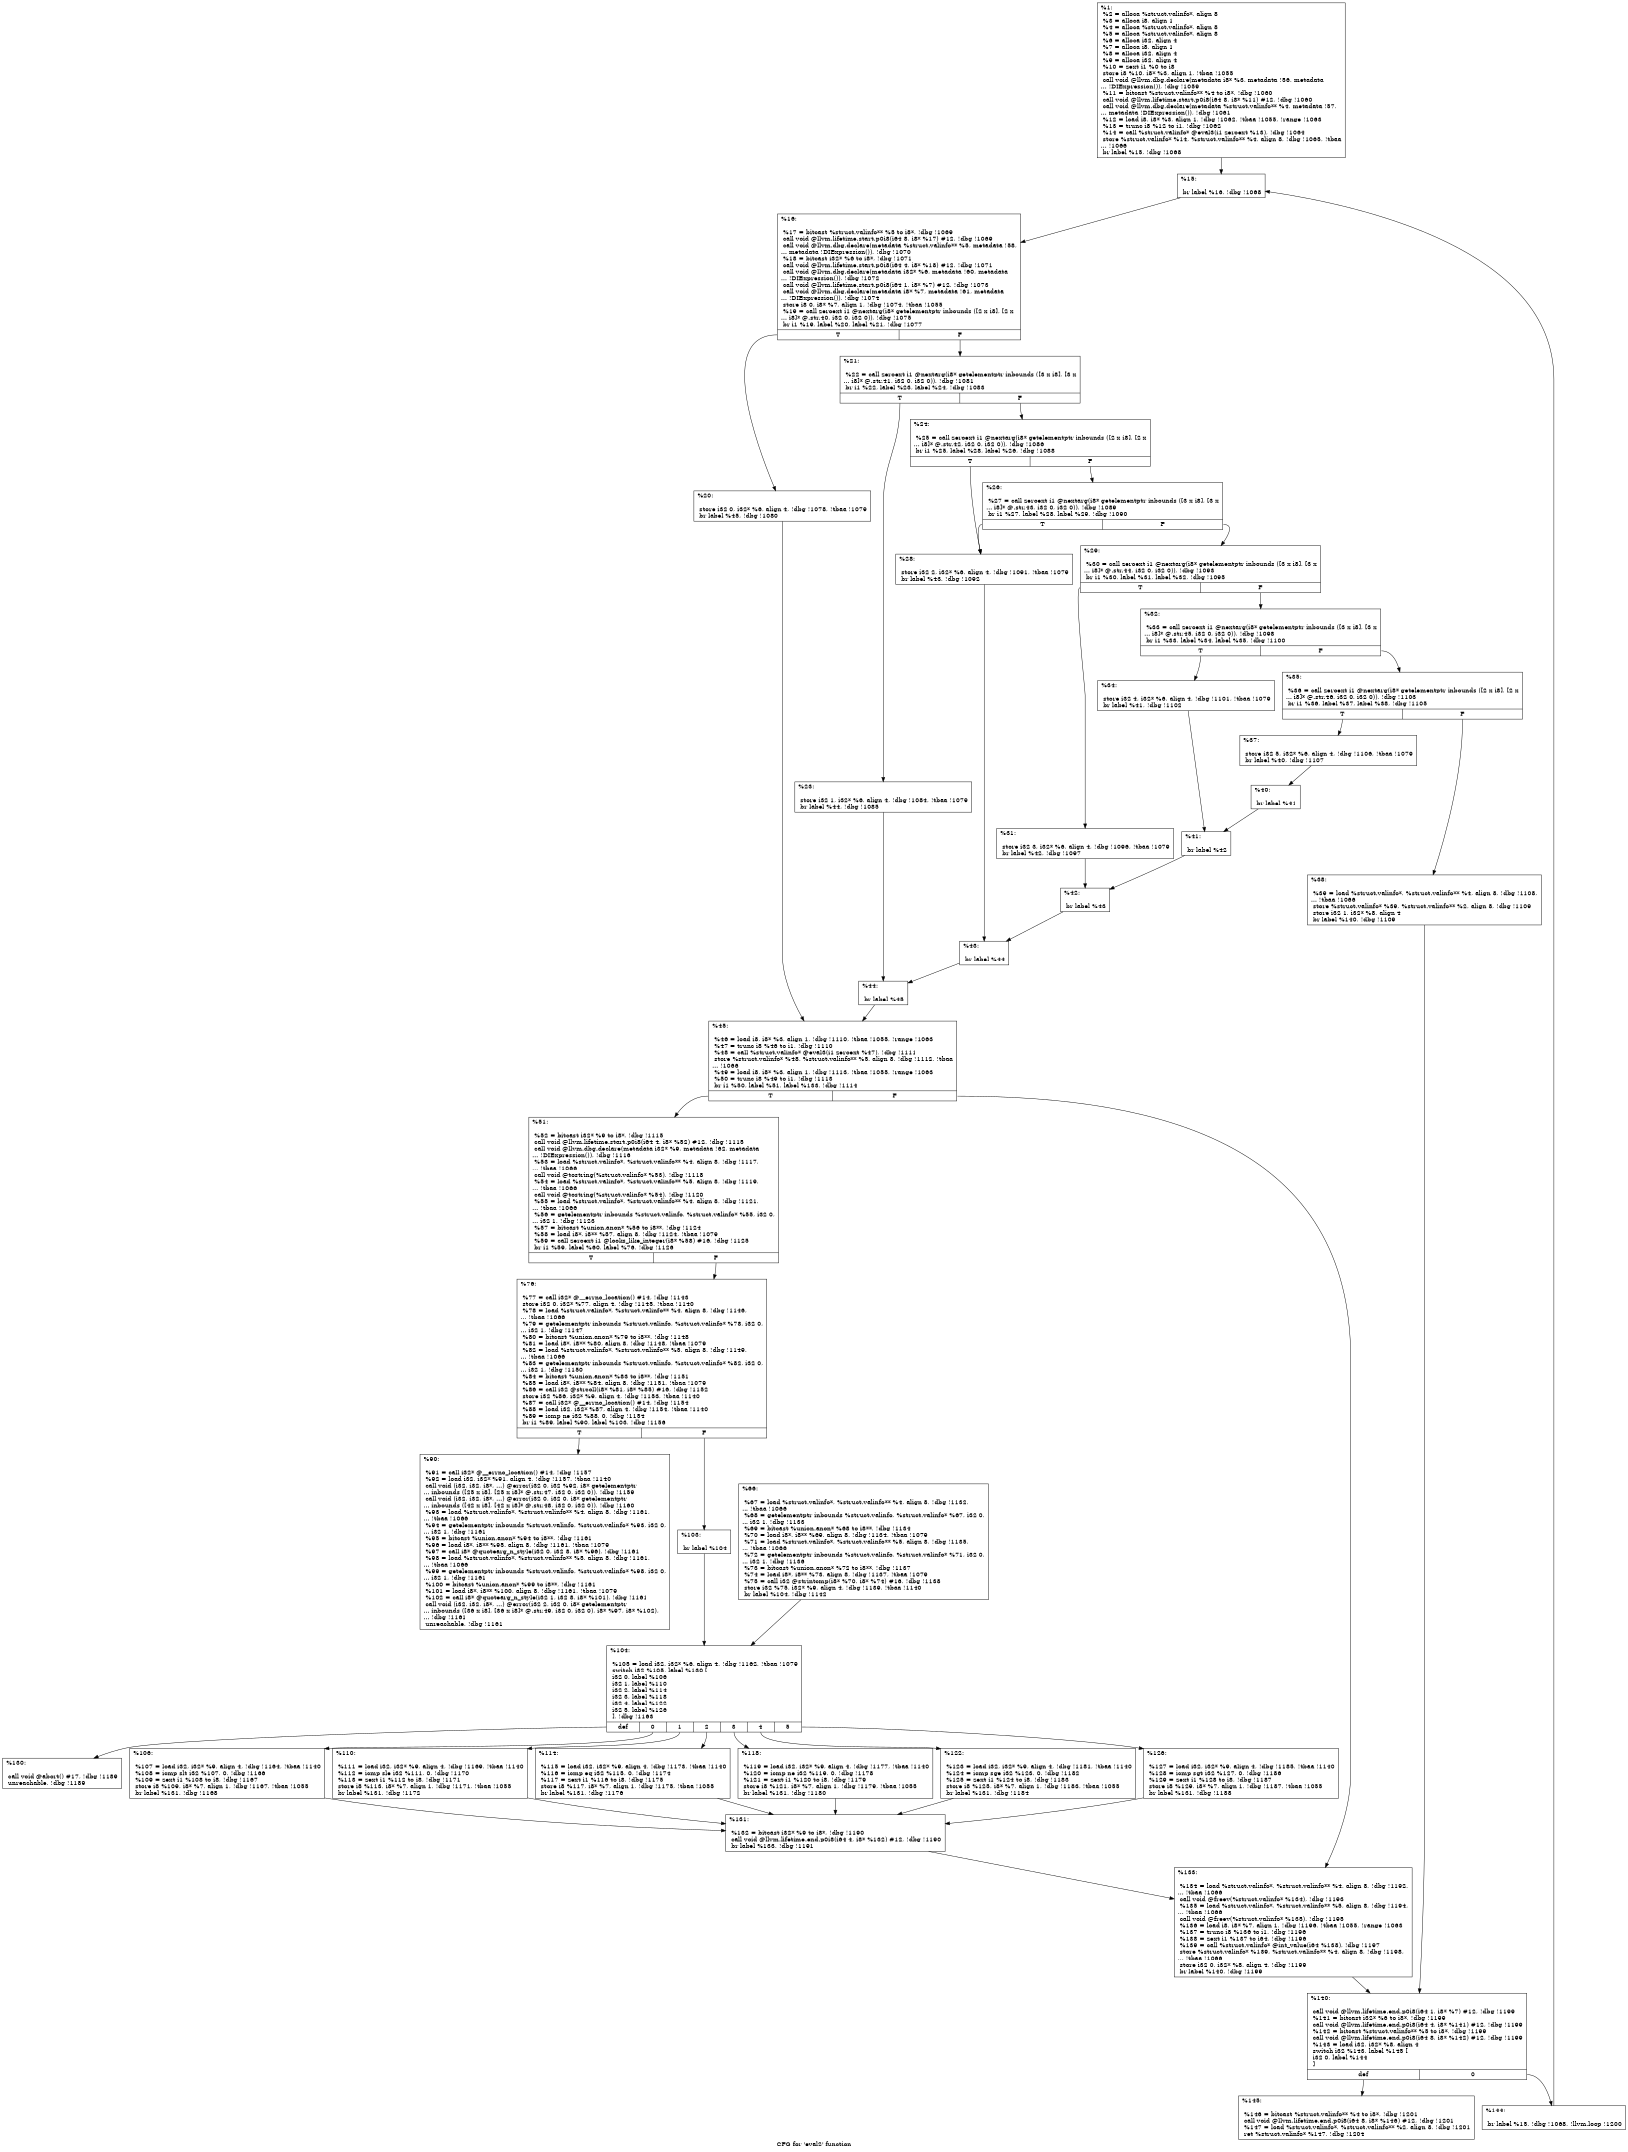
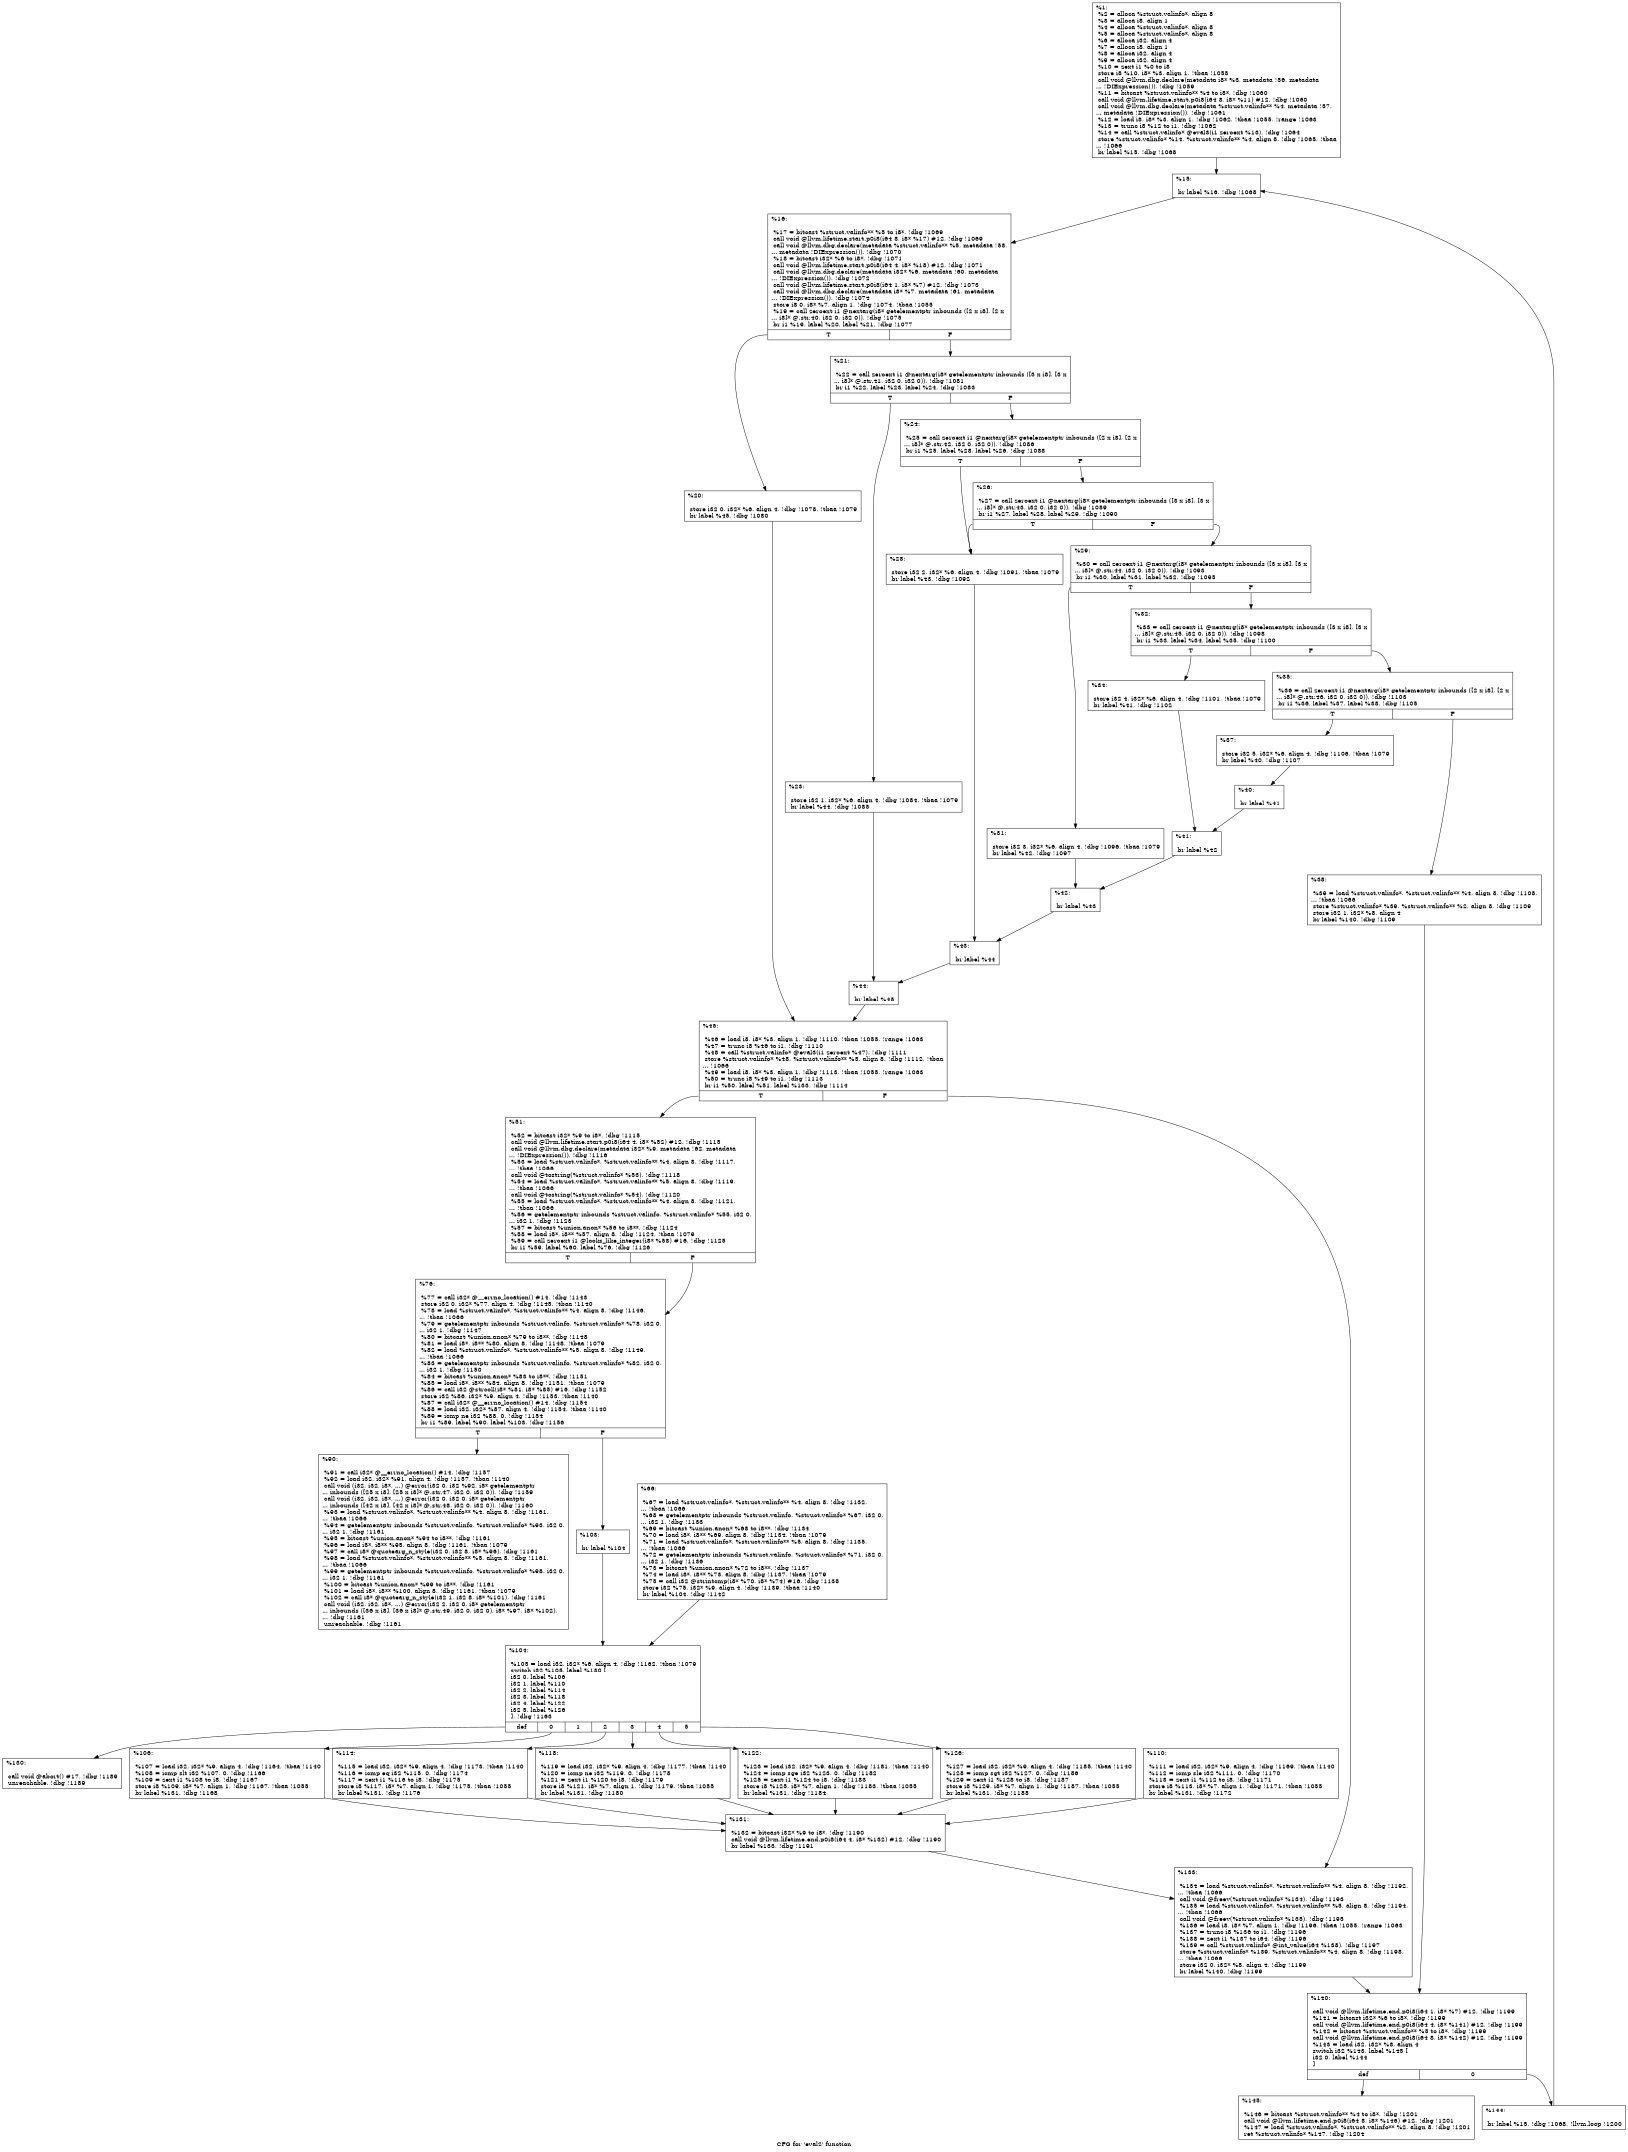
edge "%104:" -> "%110:": removed
